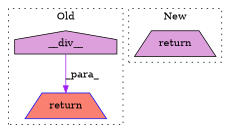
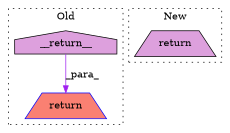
node "__div__": label "__div__" -> "__return__"
